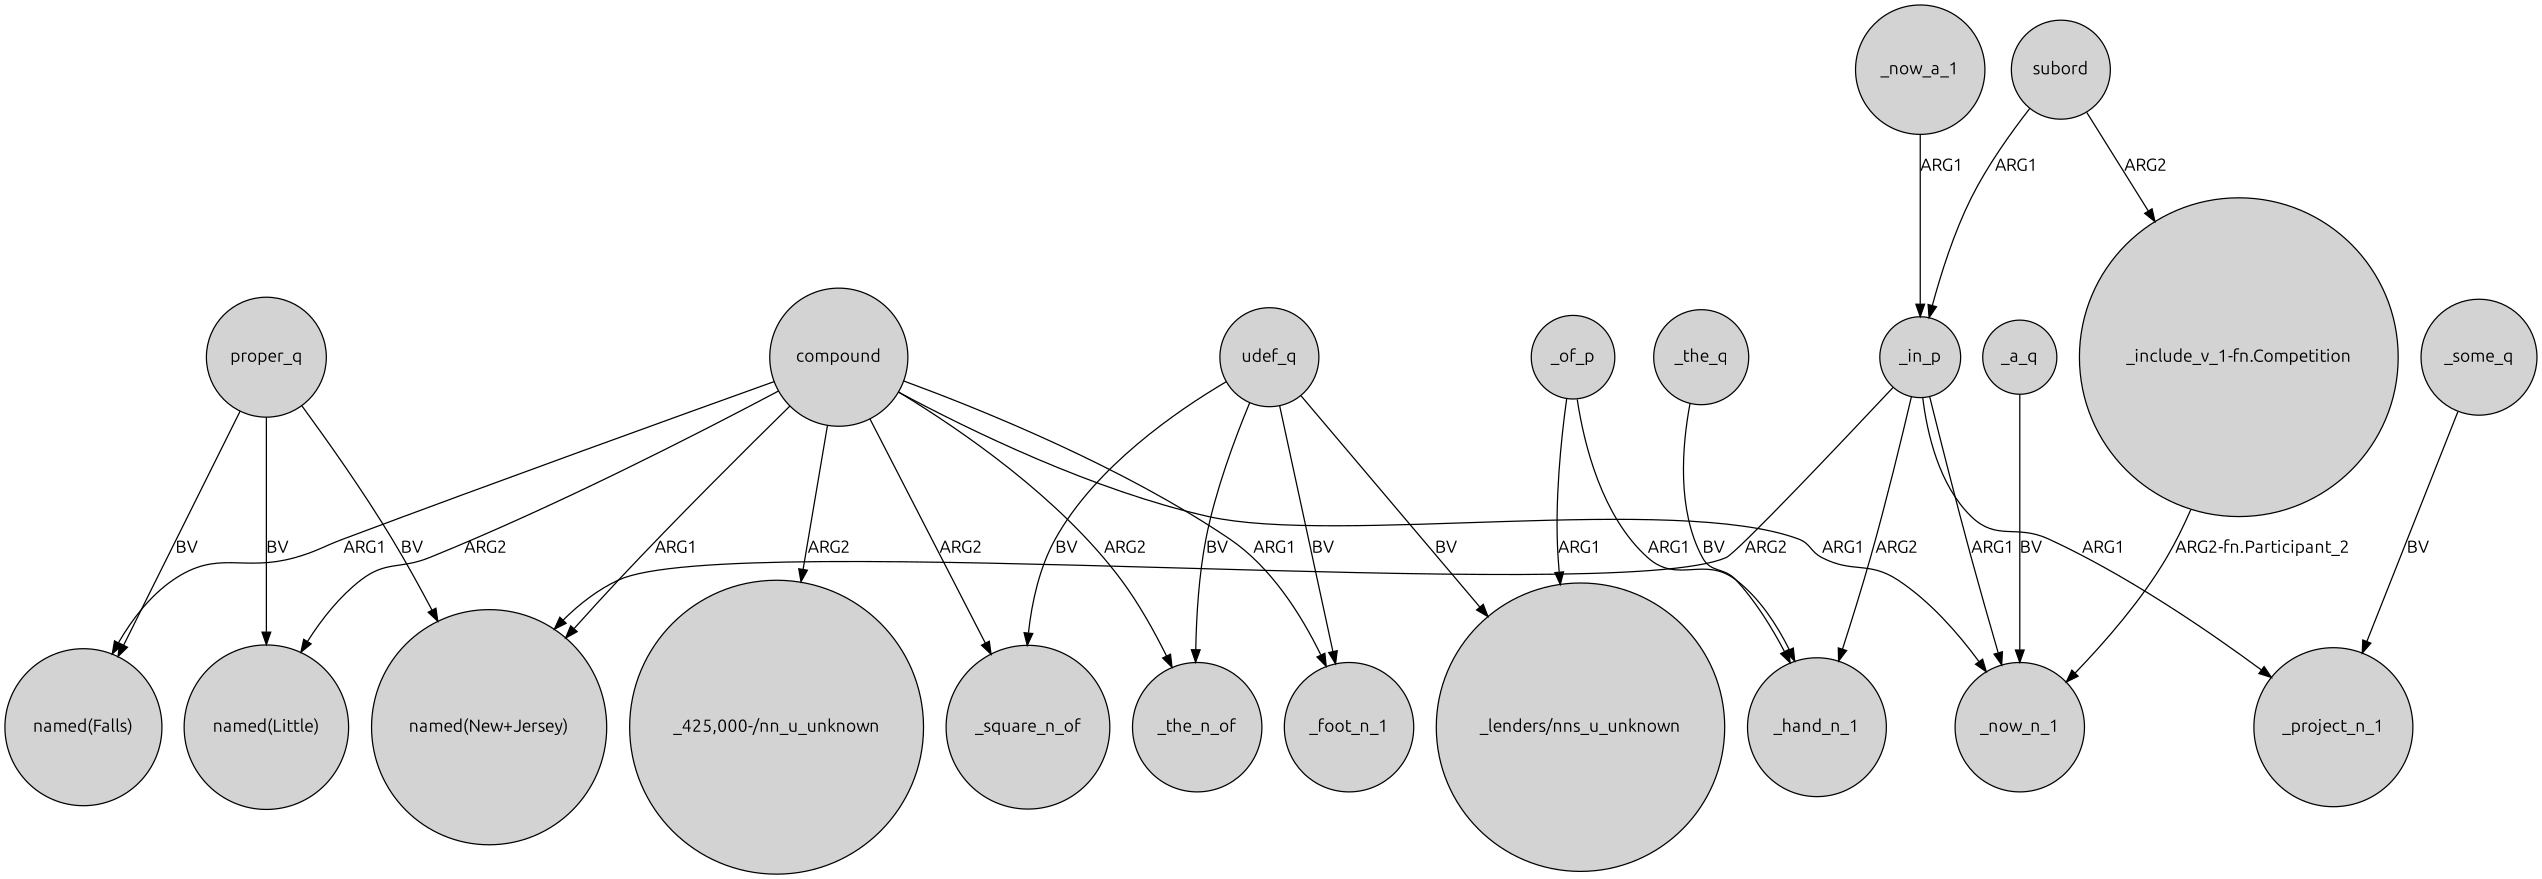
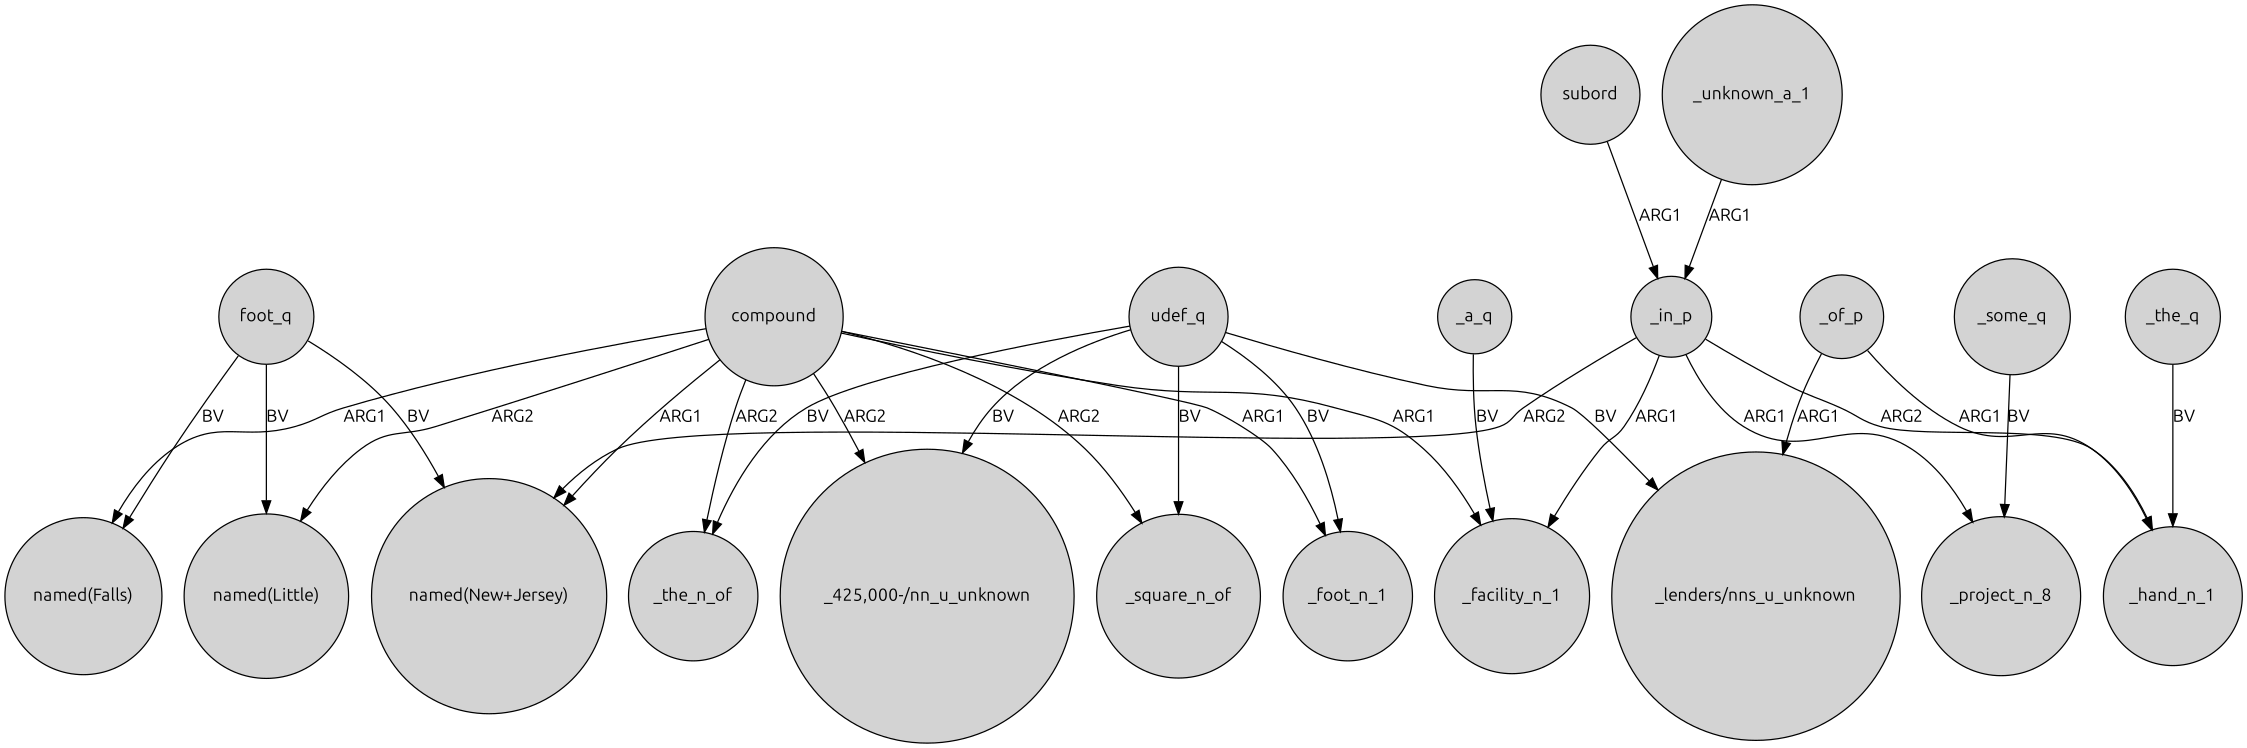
node "_now_a_1": label "_now_a_1" -> "_unknown_a_1"
node "proper_q": label "proper_q" -> "foot_q"
node "_include_v_1-fn.Competition": removed
edge "udef_q" -> "_425,000-/nn_u_unknown": added, label "BV"
node "_now_n_1": label "_now_n_1" -> "_facility_n_1"
node "_project_n_1": label "_project_n_1" -> "_project_n_8"
